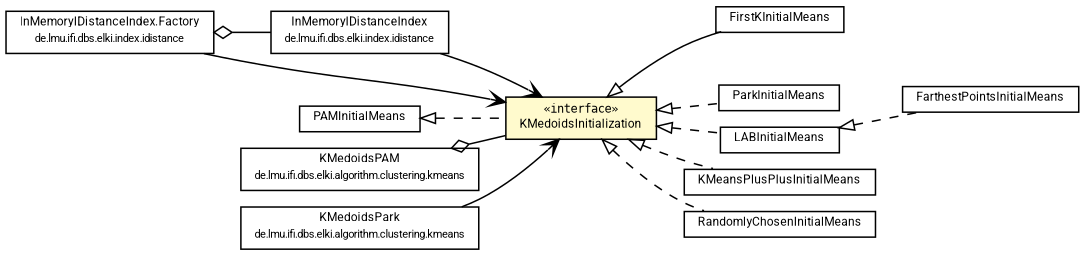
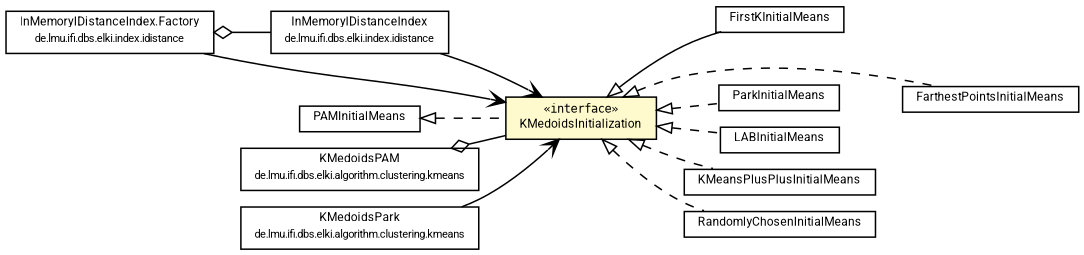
edge "FarthestPointsInitialMeans" -> "LABInitialMeans": now "FarthestPointsInitialMeans" -> "KMedoidsInitialization"
